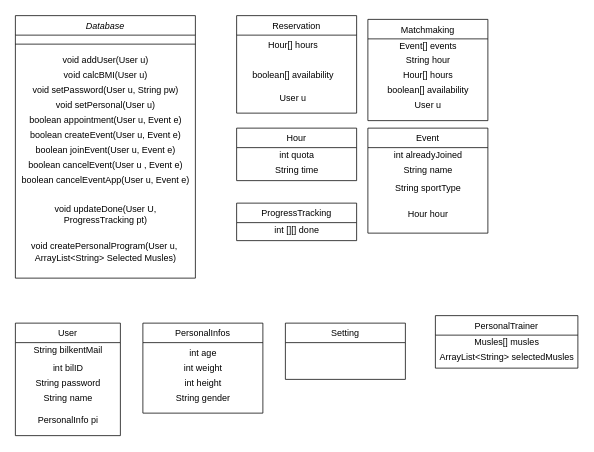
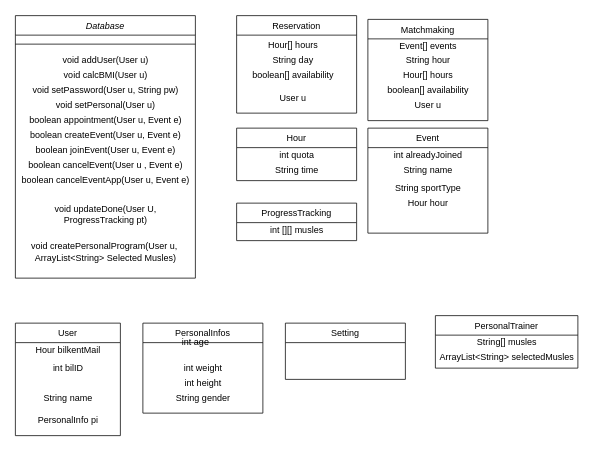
node "String day": added
node "Hour hour": moved (428, 214) -> (428, 203)
node "int [][] done": label "int [][] done" -> "int [][] musles"
node "Musles[] musles": label "Musles[] musles" -> "String[] musles"
node "String bilkentMail": label "String bilkentMail" -> "Hour bilkentMail"
node "int age": moved (203, 353) -> (195, 342)
node "String password": removed
